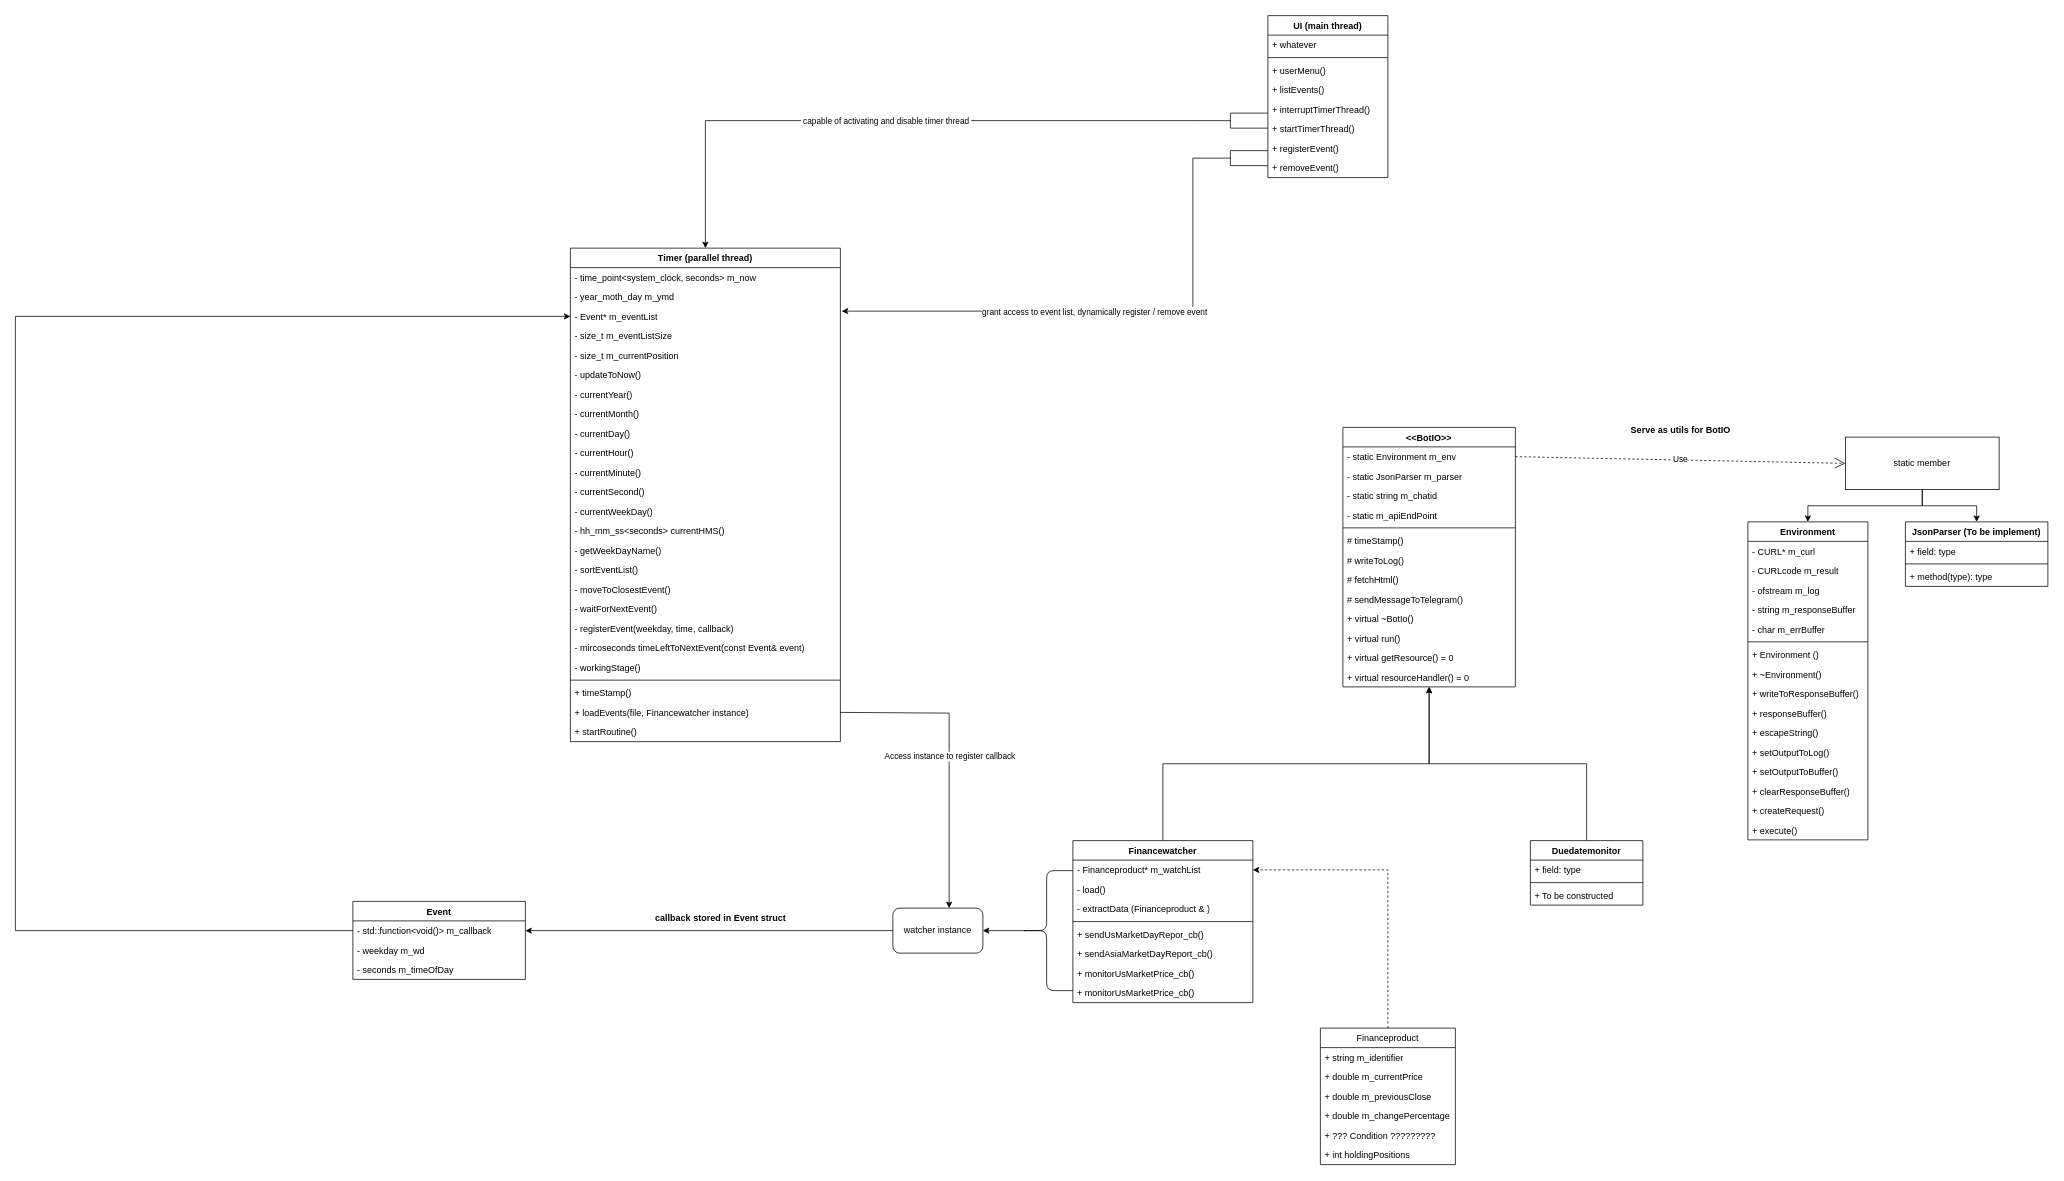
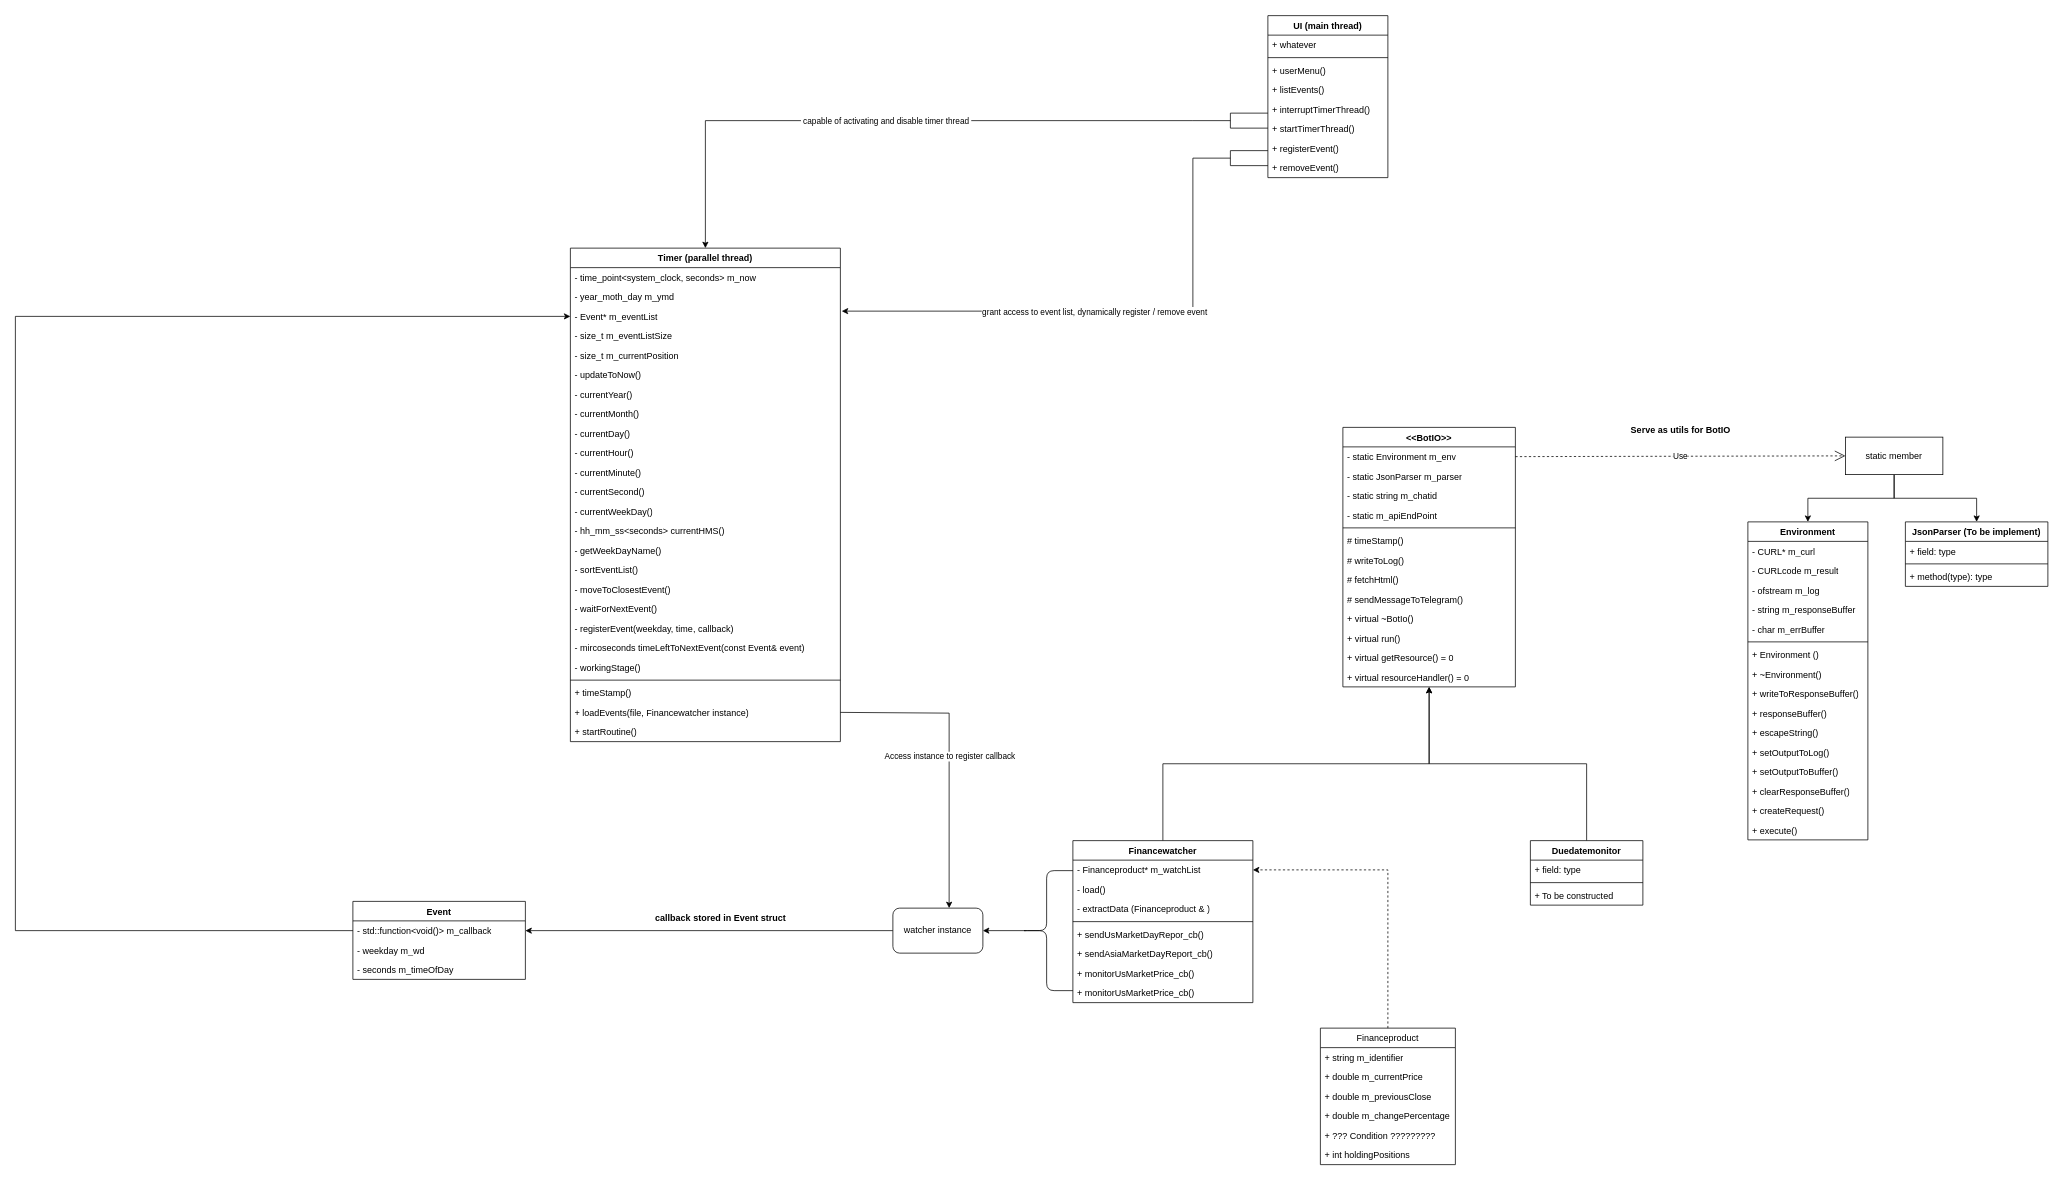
node "static member": size 154x53 -> 98x38
